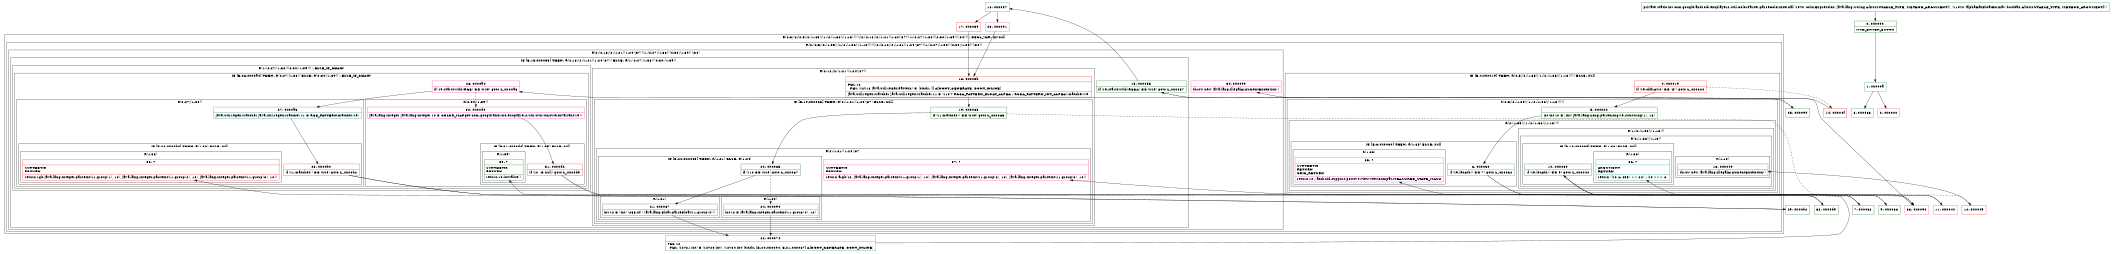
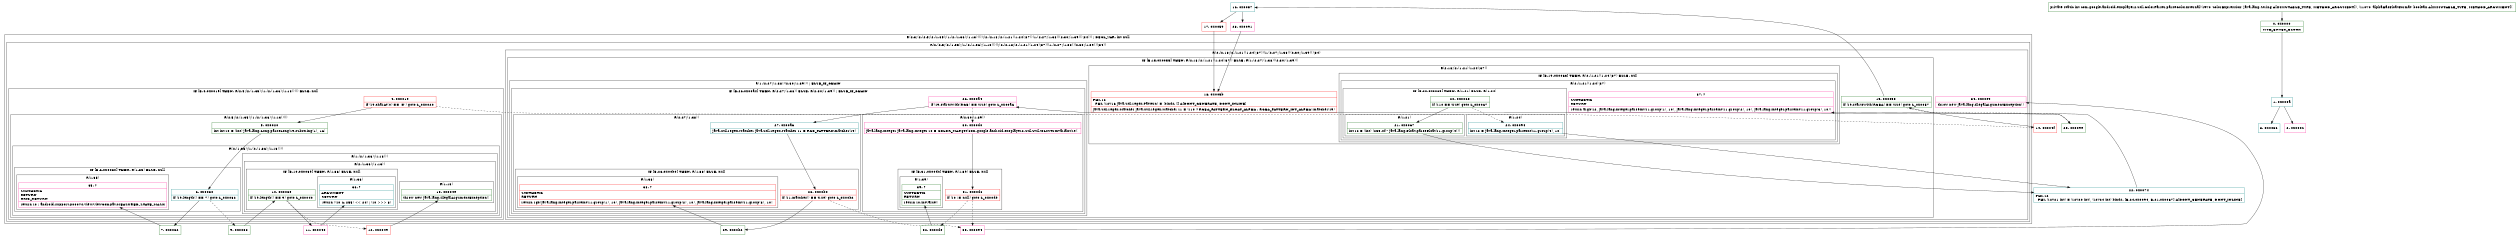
node "19: 0x0063": removed
edge "28: 0x00b0" -> "33: 0x00e4": style solid -> dashed
edge "31: 0x00dc" -> "32: 0x00de": style solid -> dashed
